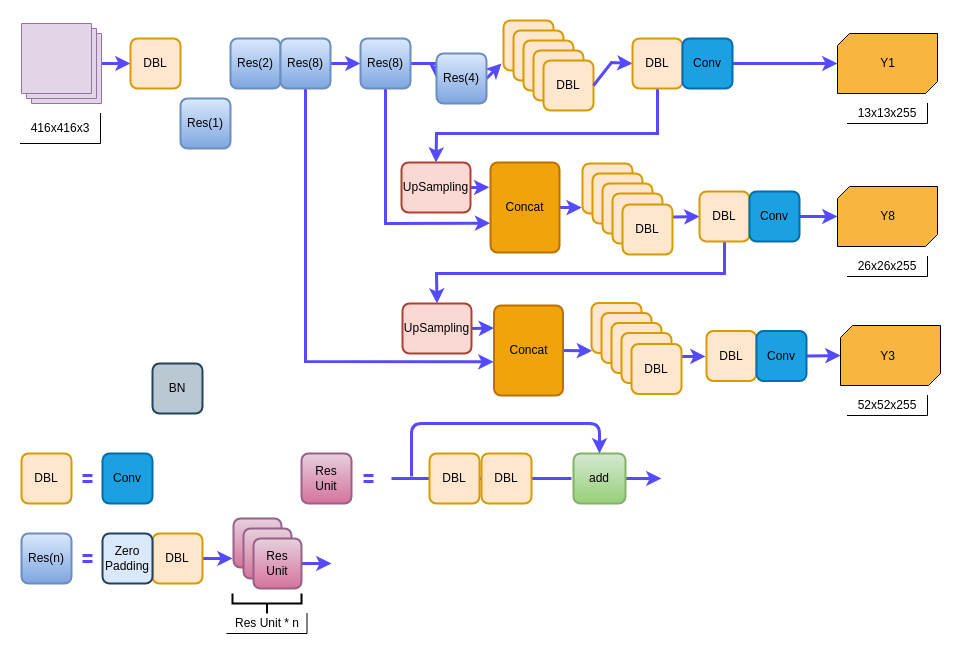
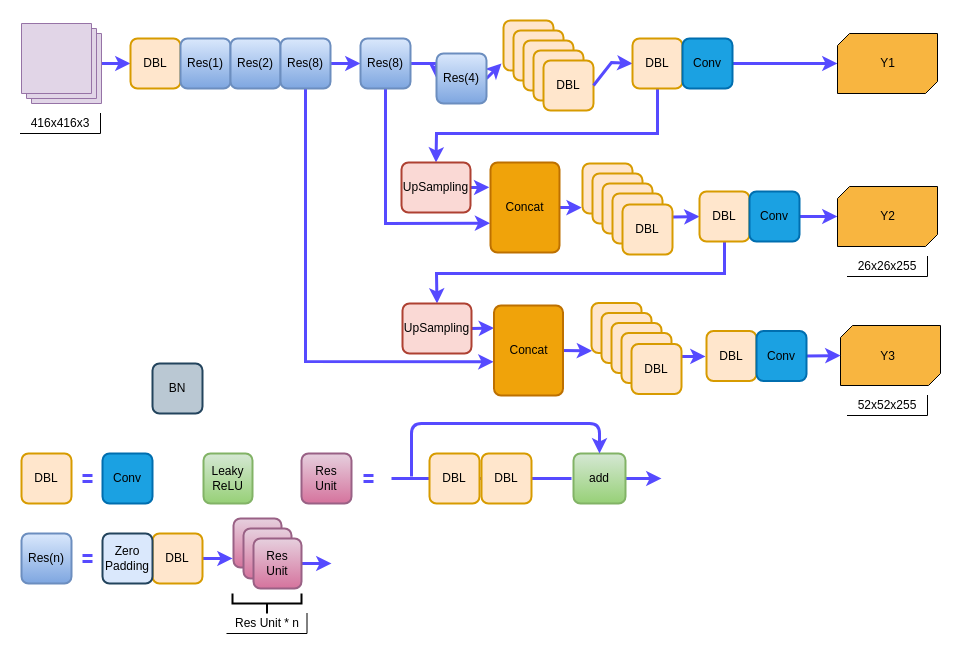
node "13x13x255": removed
node "Res(1)": moved (206, 124) -> (206, 64)
node "416x416x3": size 80x30 -> 80x20
node "Y8": label "Y8" -> "Y2"
node "Leaky ReLU": added
